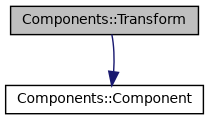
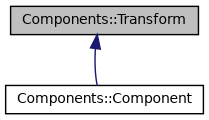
edge "Components::Transform" -> "Components::Component": reversed
